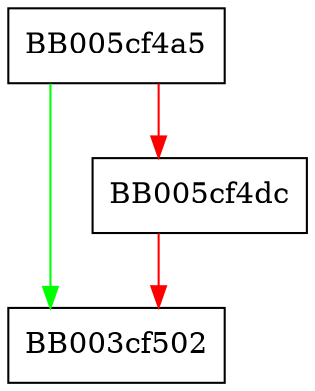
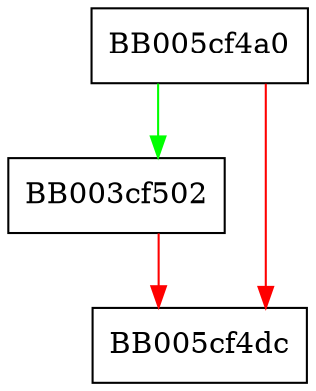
node "BB005cf4a5": label "BB005cf4a5" -> "BB005cf4a0"
edge "BB005cf4dc" -> "BB003cf502": reversed
